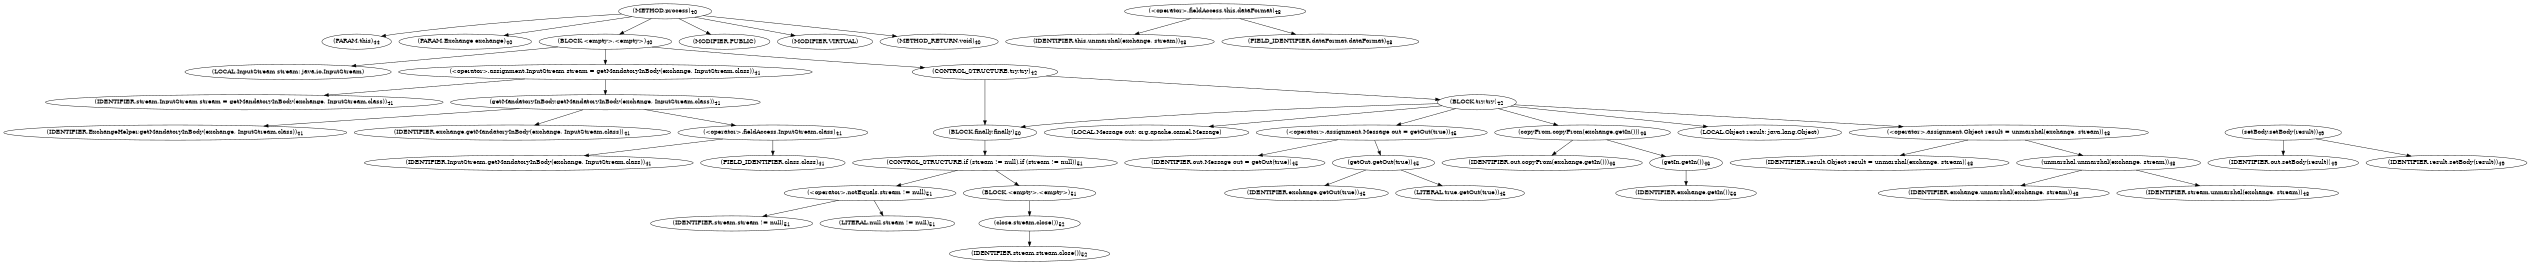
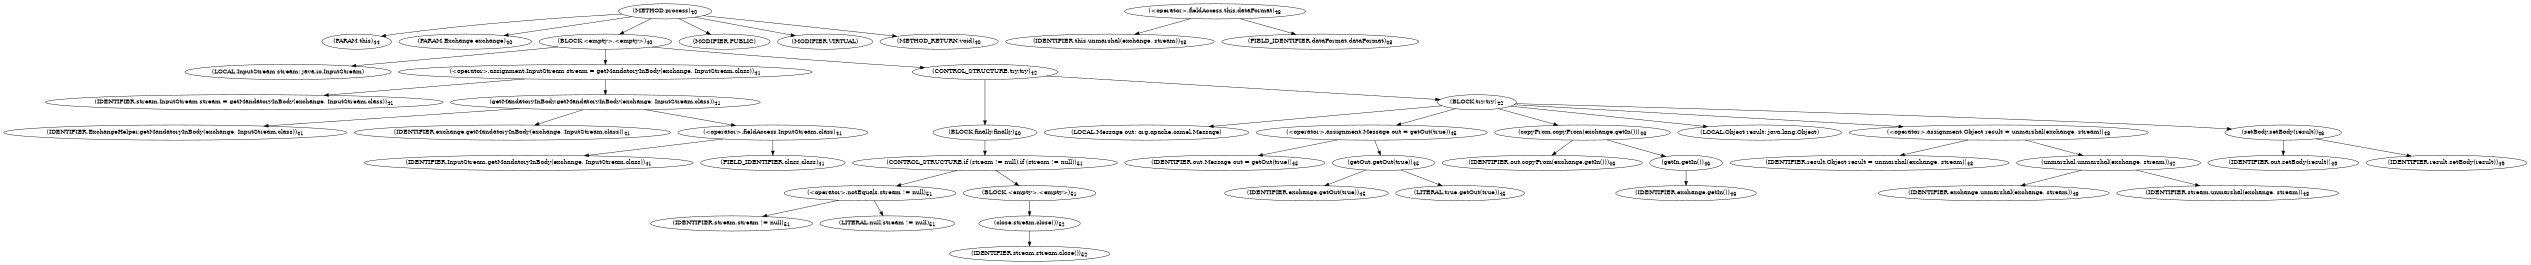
edge "(BLOCK,try,try)" -> "(BLOCK,finally,finally)": now "(BLOCK,try,try)" -> "(setBody,setBody(result))"
node "(setBody,setBody(result))": text "49" -> "46"
node "(unmarshal,unmarshal(exchange, stream))": text "48" -> "42"
node "(IDENTIFIER,exchange,getIn())": text "56" -> "46"
